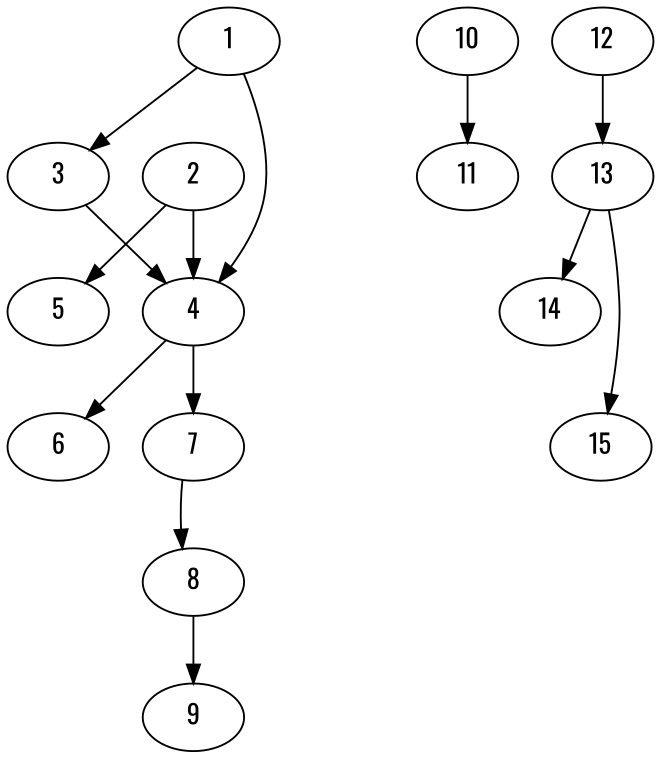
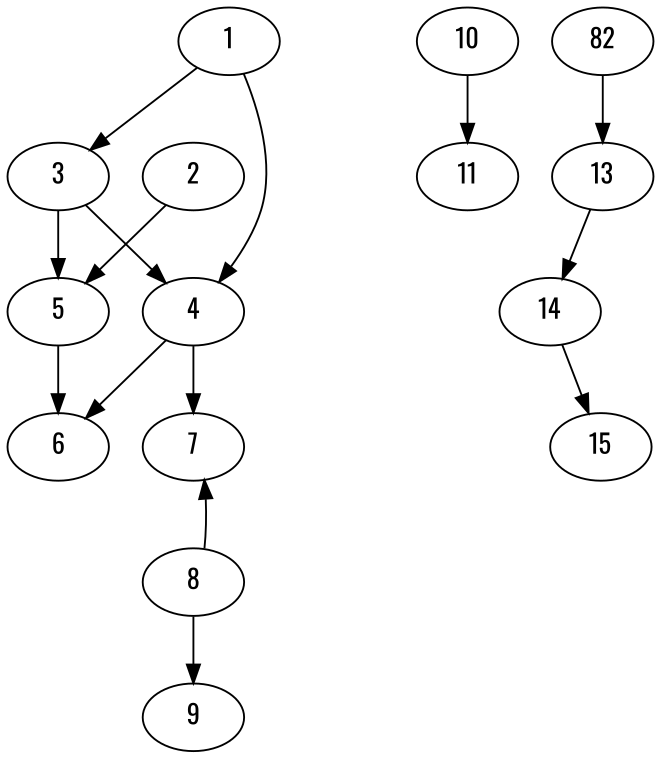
node "12": label "12" -> "82"
edge "3" -> "5": added
edge "2" -> "4": removed
edge "13" -> "15": now "14" -> "15"
edge "5" -> "6": added
edge "7" -> "8": reversed
